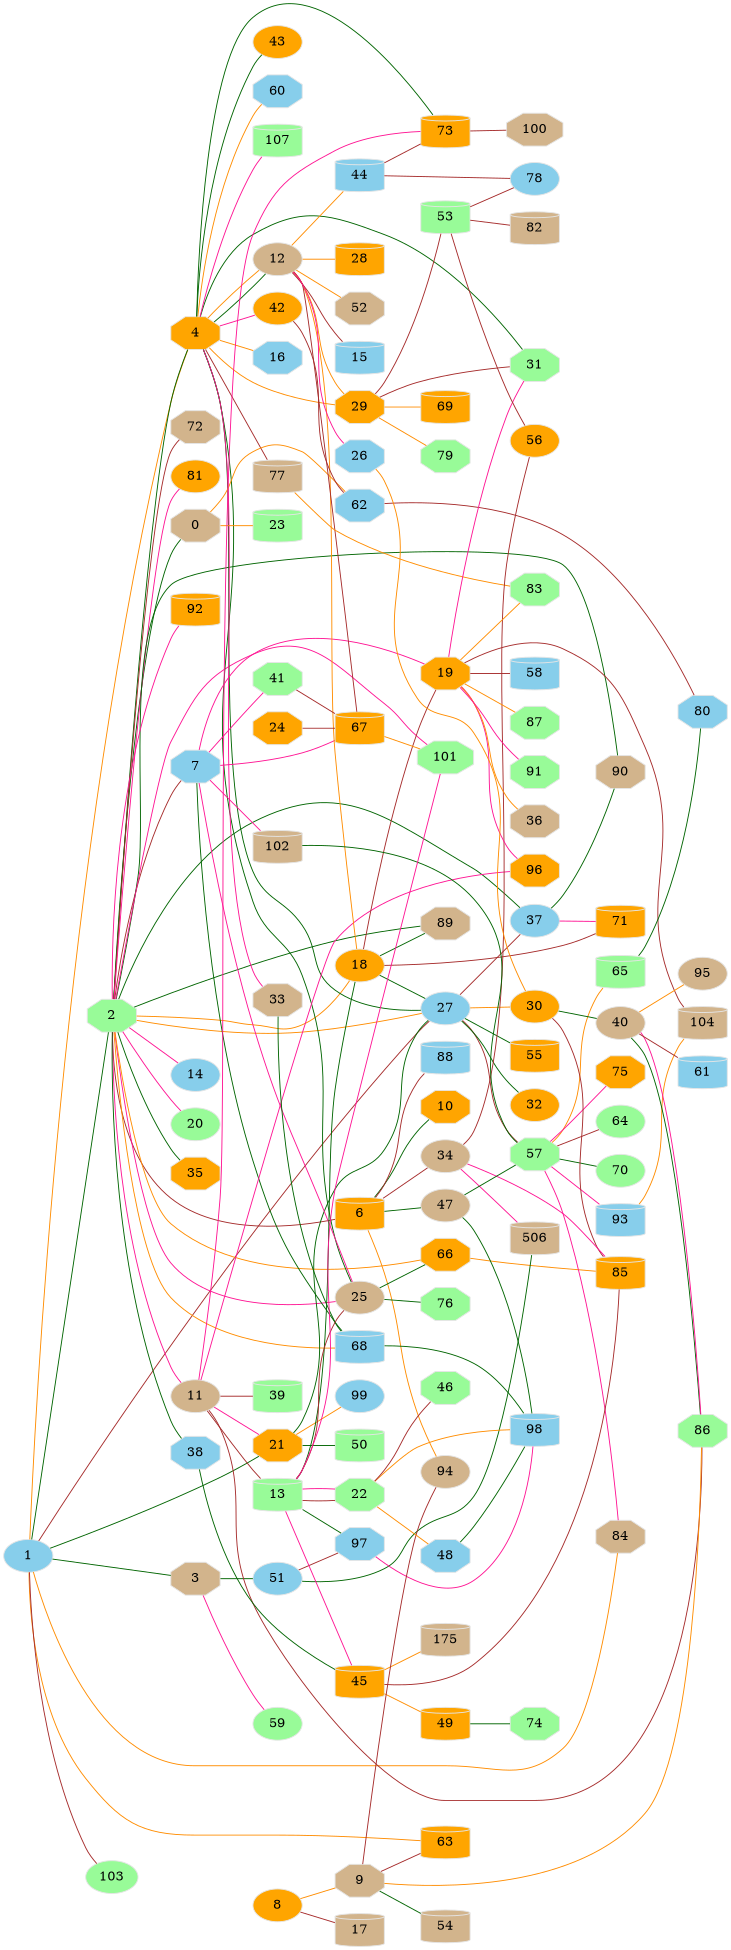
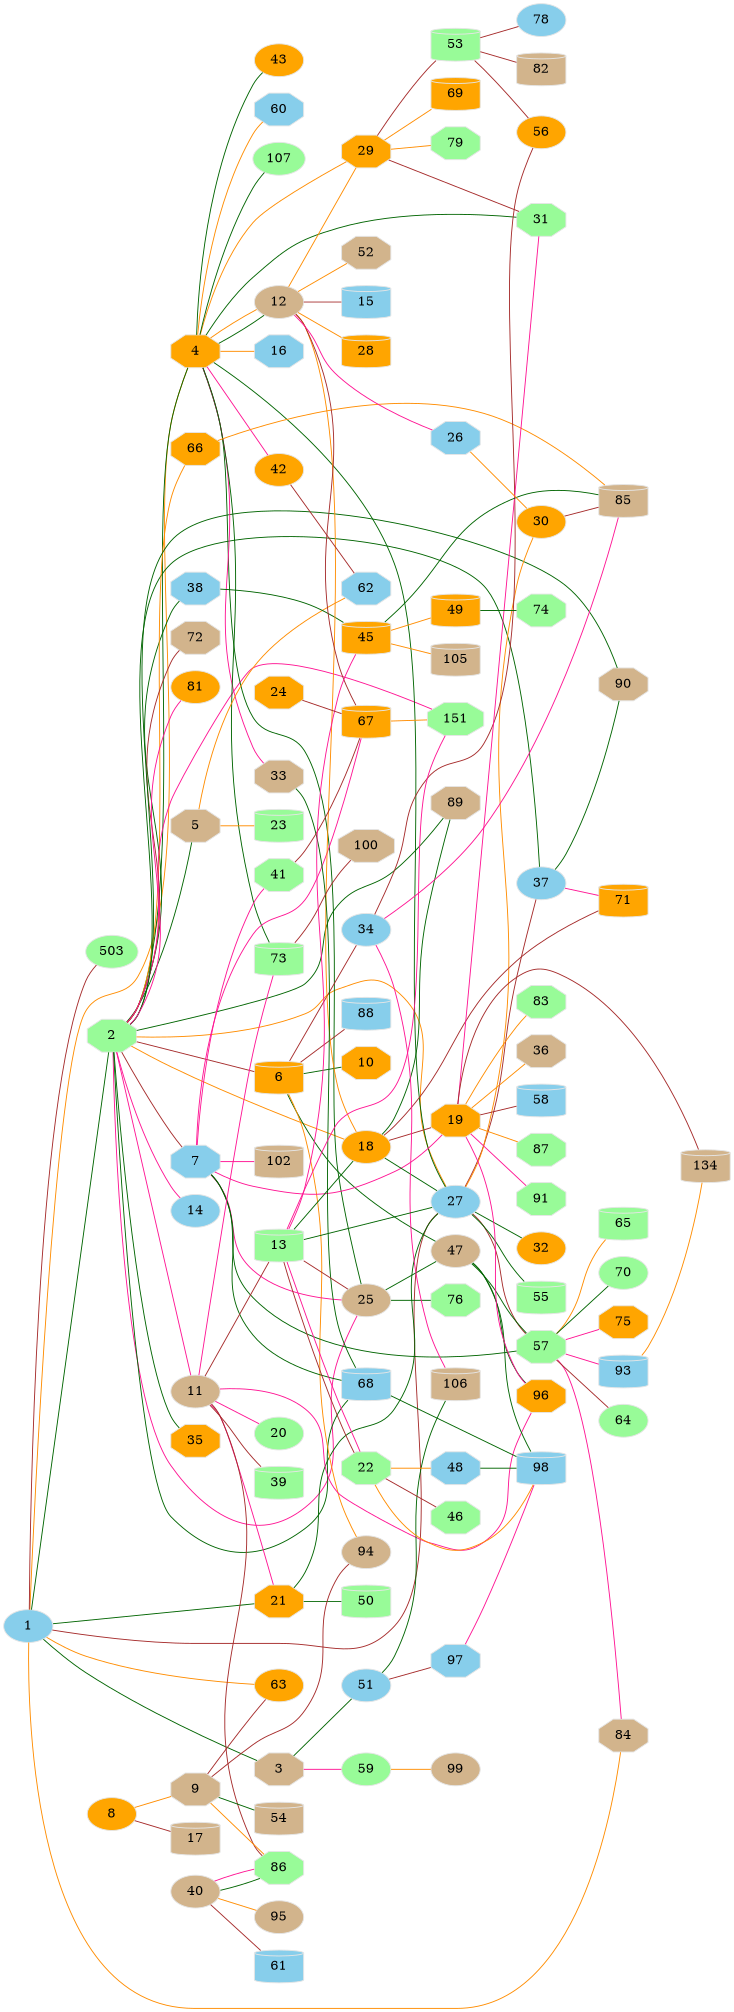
node "73": fillcolor orange -> palegreen
node "107": shape cylinder -> ellipse
node "44": removed
edge "107" -- "4": color deeppink -> darkgreen
node "77": removed
node "0": label "0" -> "5"
node "92": removed
node "80": removed
node "101": label "101" -> "151"
edge "102" -- "57": now "7" -- "57"
edge "30" -- "40": removed
node "104": label "104" -> "134"
node "55": fillcolor orange -> palegreen
edge "2" -- "20": now "11" -- "20"
node "34": fillcolor tan -> skyblue
node "506": label "506" -> "106"
edge "2" -- "68": color darkorange -> darkgreen
node "85": fillcolor orange -> tan
edge "66" -- "25": now "47" -- "25"
edge "47" -- "96": added
node "99": fillcolor skyblue -> tan
edge "99" -- "21": now "99" -- "59"
edge "13" -- "97": now "13" -- "27"
edge "85" -- "45": color brown -> darkgreen
node "175": label "175" -> "105"
node "63": shape cylinder -> ellipse
node "103": label "103" -> "503"
